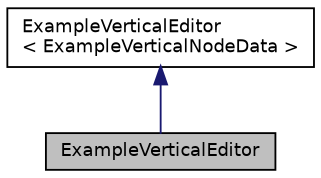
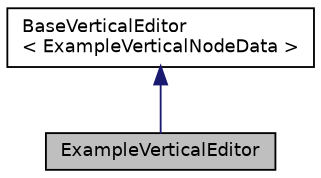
node "ExampleVerticalEditor < ExampleVerticalNodeData >": label "ExampleVerticalEditor < ExampleVerticalNodeData >" -> "BaseVerticalEditor < ExampleVerticalNodeData >"
